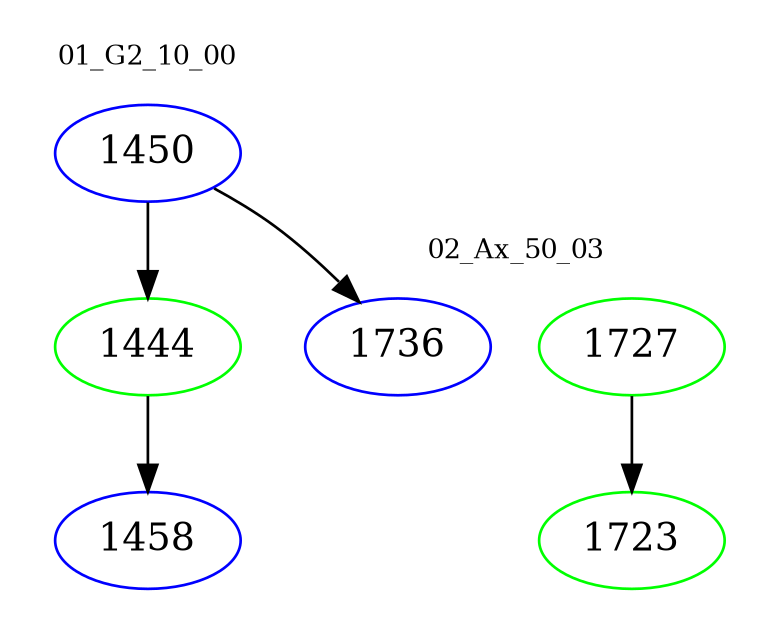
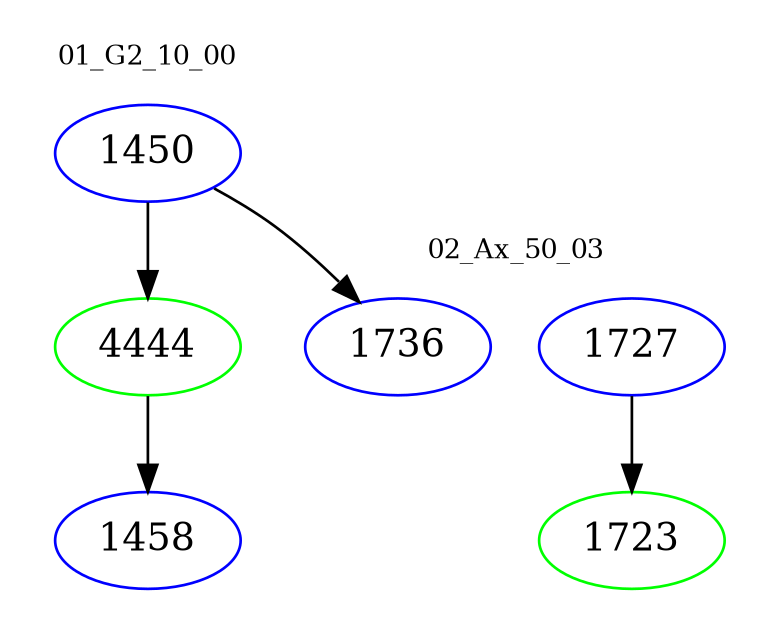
node "1444": label "1444" -> "4444"
node "1727": color green -> blue
